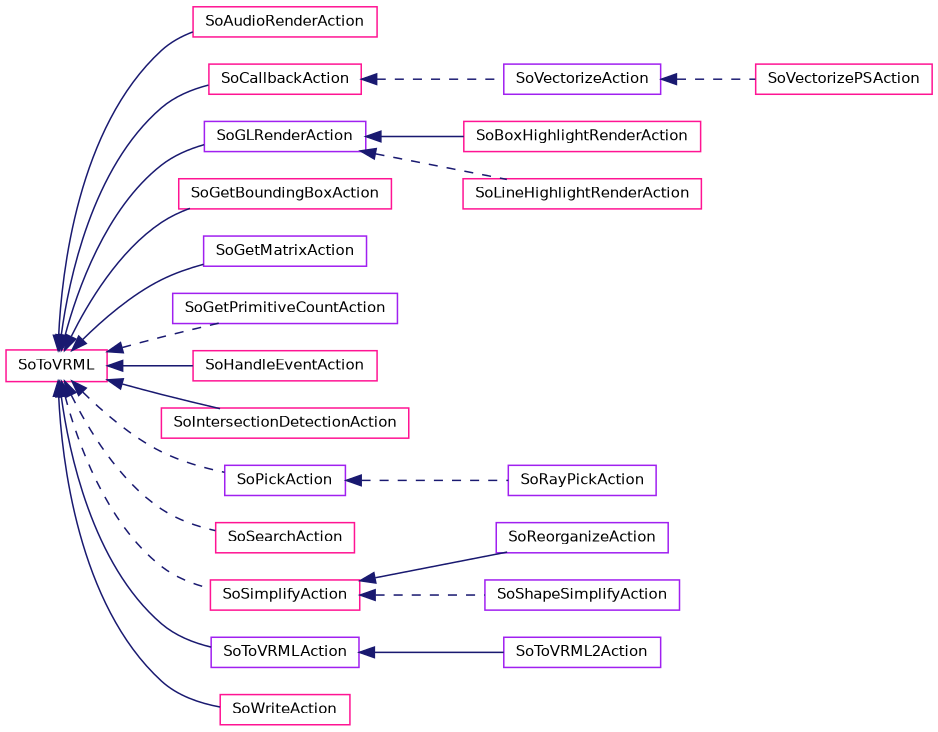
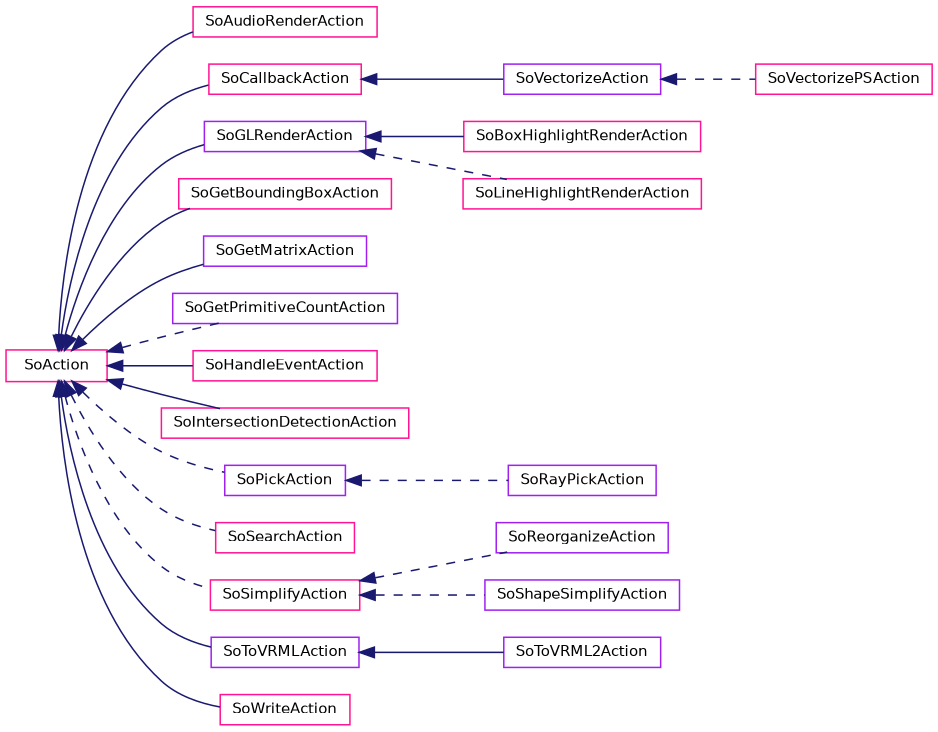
edge "SoVectorizeAction" -> "SoCallbackAction": style dashed -> solid
node "SoToVRML": label "SoToVRML" -> "SoAction"
edge "SoReorganizeAction" -> "SoSimplifyAction": style solid -> dashed
